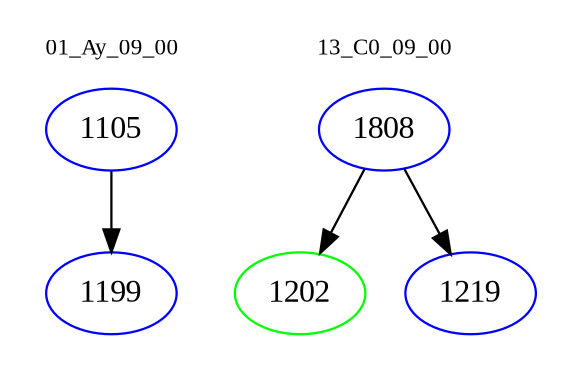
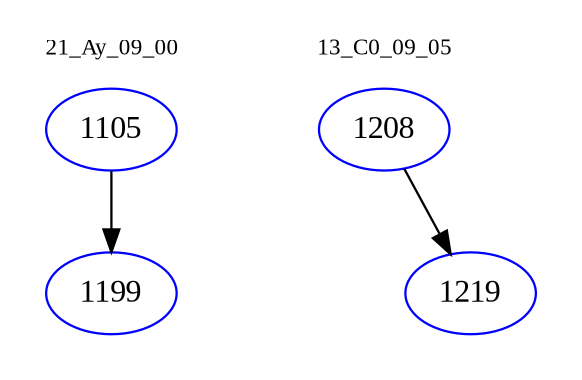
cluster "01_Ay_09_00": label "01_Ay_09_00" -> "21_Ay_09_00"
cluster "13_C0_09_00": label "13_C0_09_00" -> "13_C0_09_05"
node "1808": label "1808" -> "1208"
node "1202": removed
